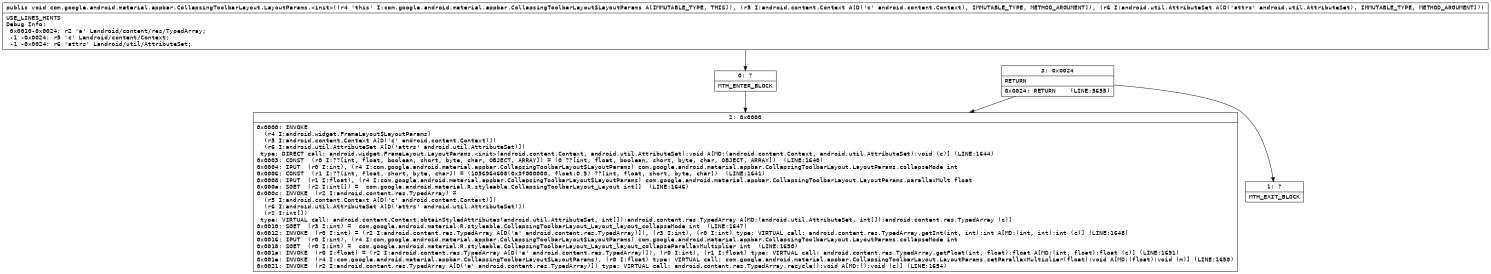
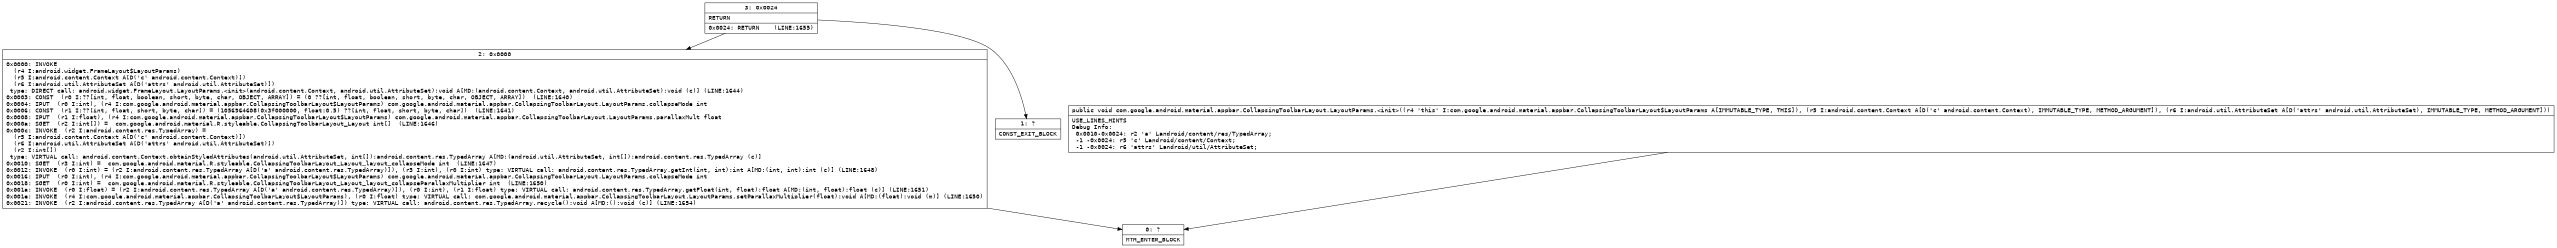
node "3: 0x0024": text "0x0024: RETURN    (LINE:5655)" -> "0x0024: RETURN    (LINE:1655)"
edge "0: ?" -> "2: 0x0000": reversed
node "1: ?": text "MTH_EXIT_BLOCK" -> "CONST_EXIT_BLOCK"
